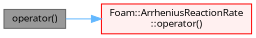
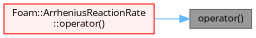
edge "operator()" -> "Foam::ArrheniusReactionRate ::operator()": reversed
